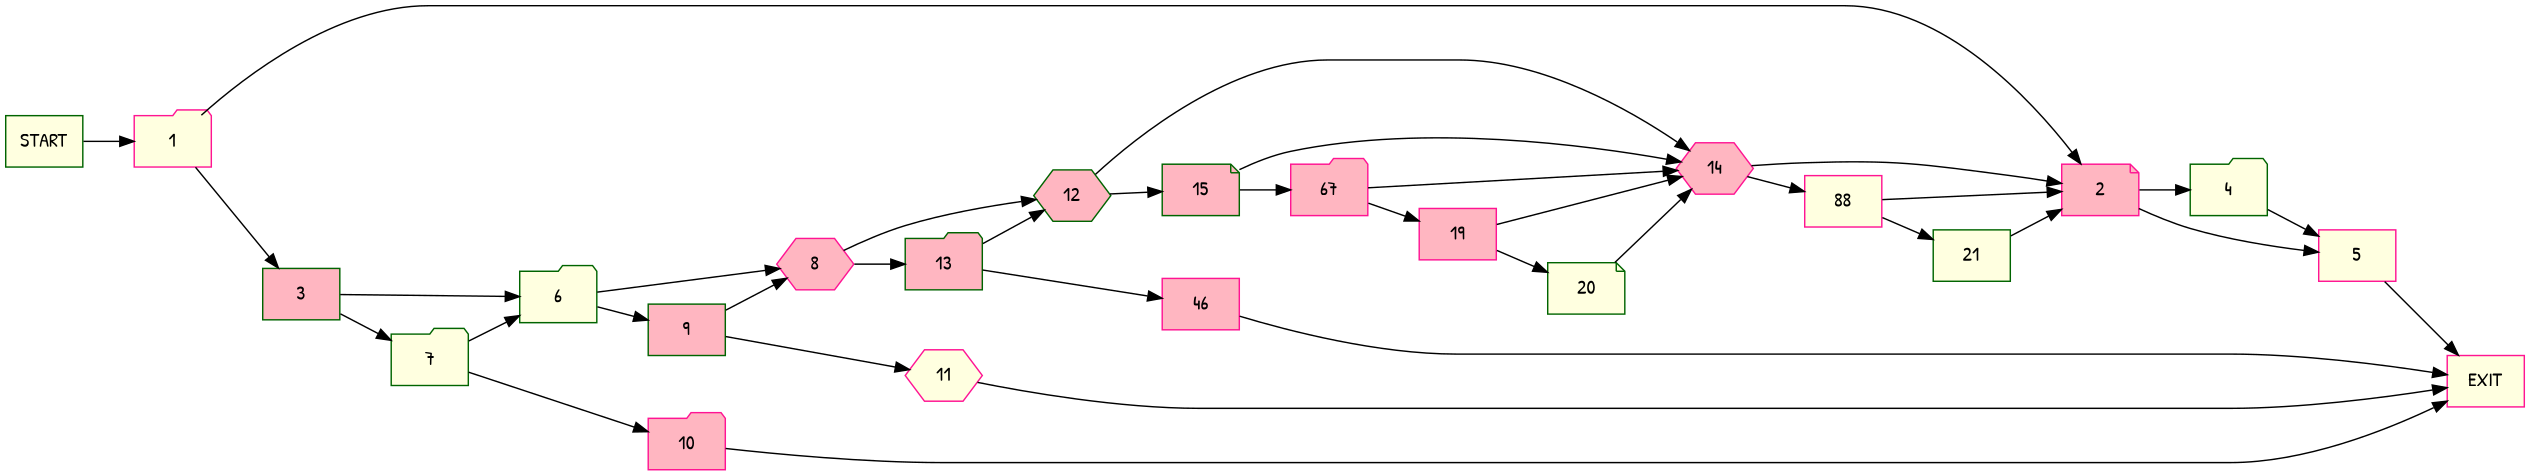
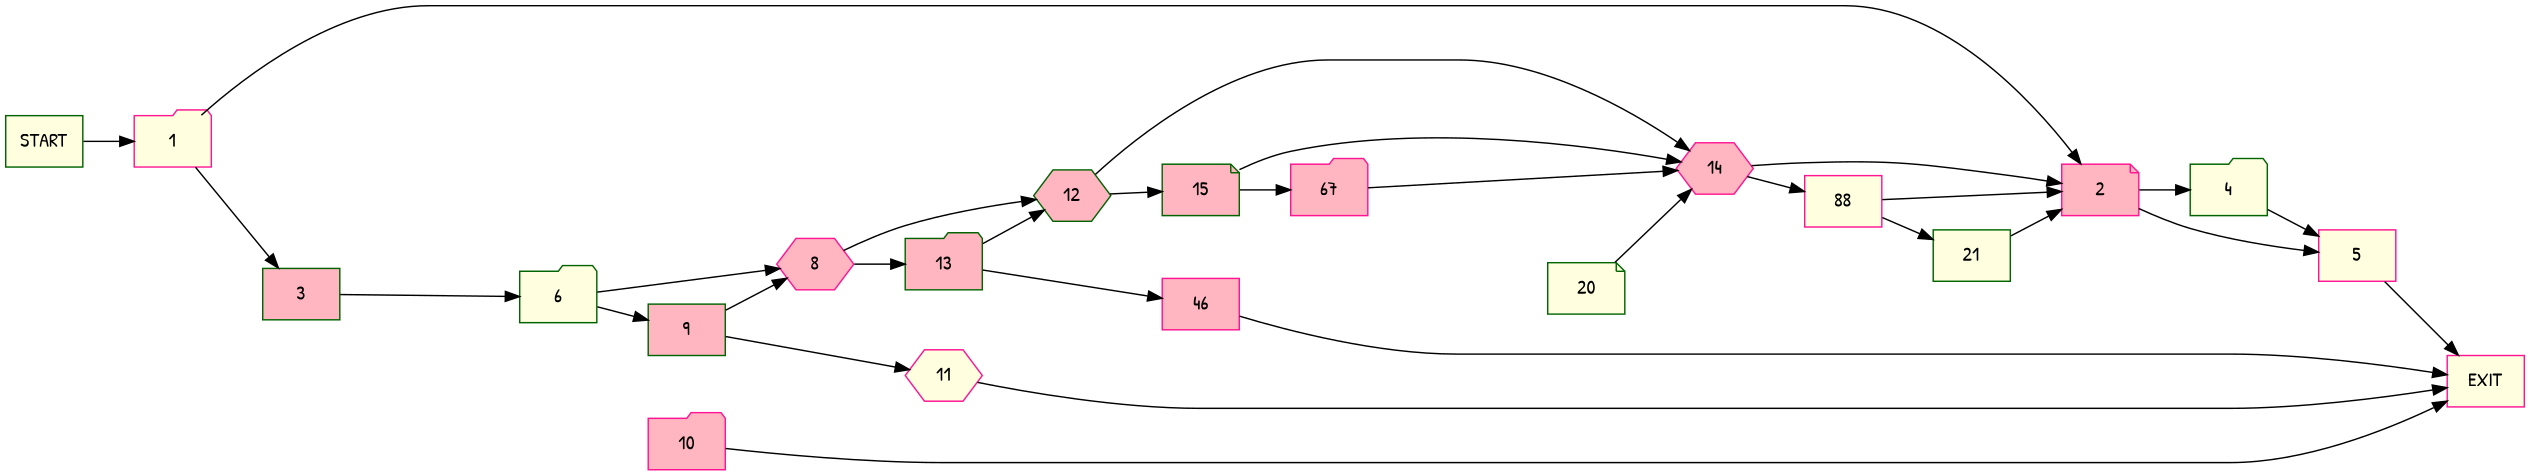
node "19": removed
node "7": removed
